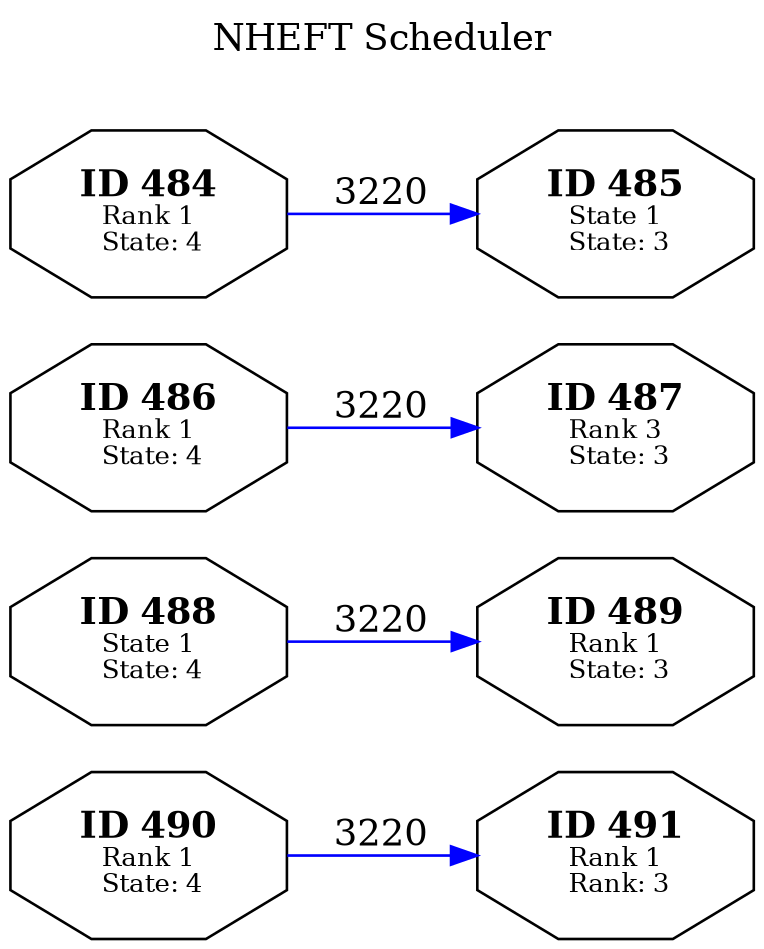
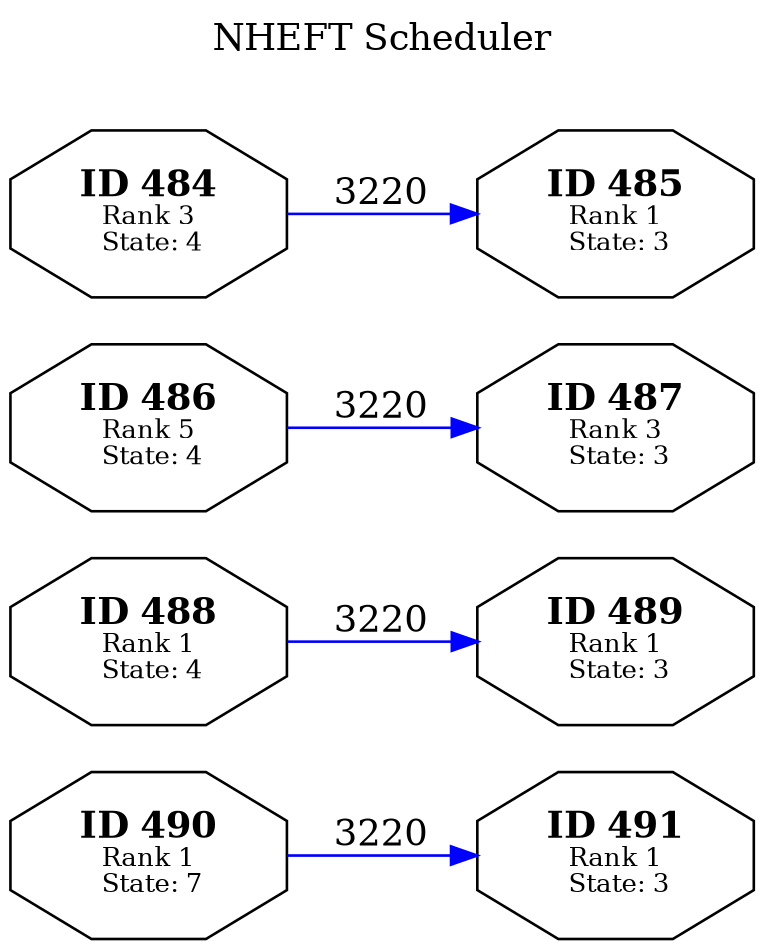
node "ID 484": text "Rank 1" -> "Rank 3"
node "ID 485": text "State 1" -> "Rank 1"
node "ID 486": text "Rank 1" -> "Rank 5"
node "ID 488": text "State 1" -> "Rank 1"
node "ID 490": text "State: 4" -> "State: 7"
node "ID 491": text "Rank: 3" -> "State: 3"
